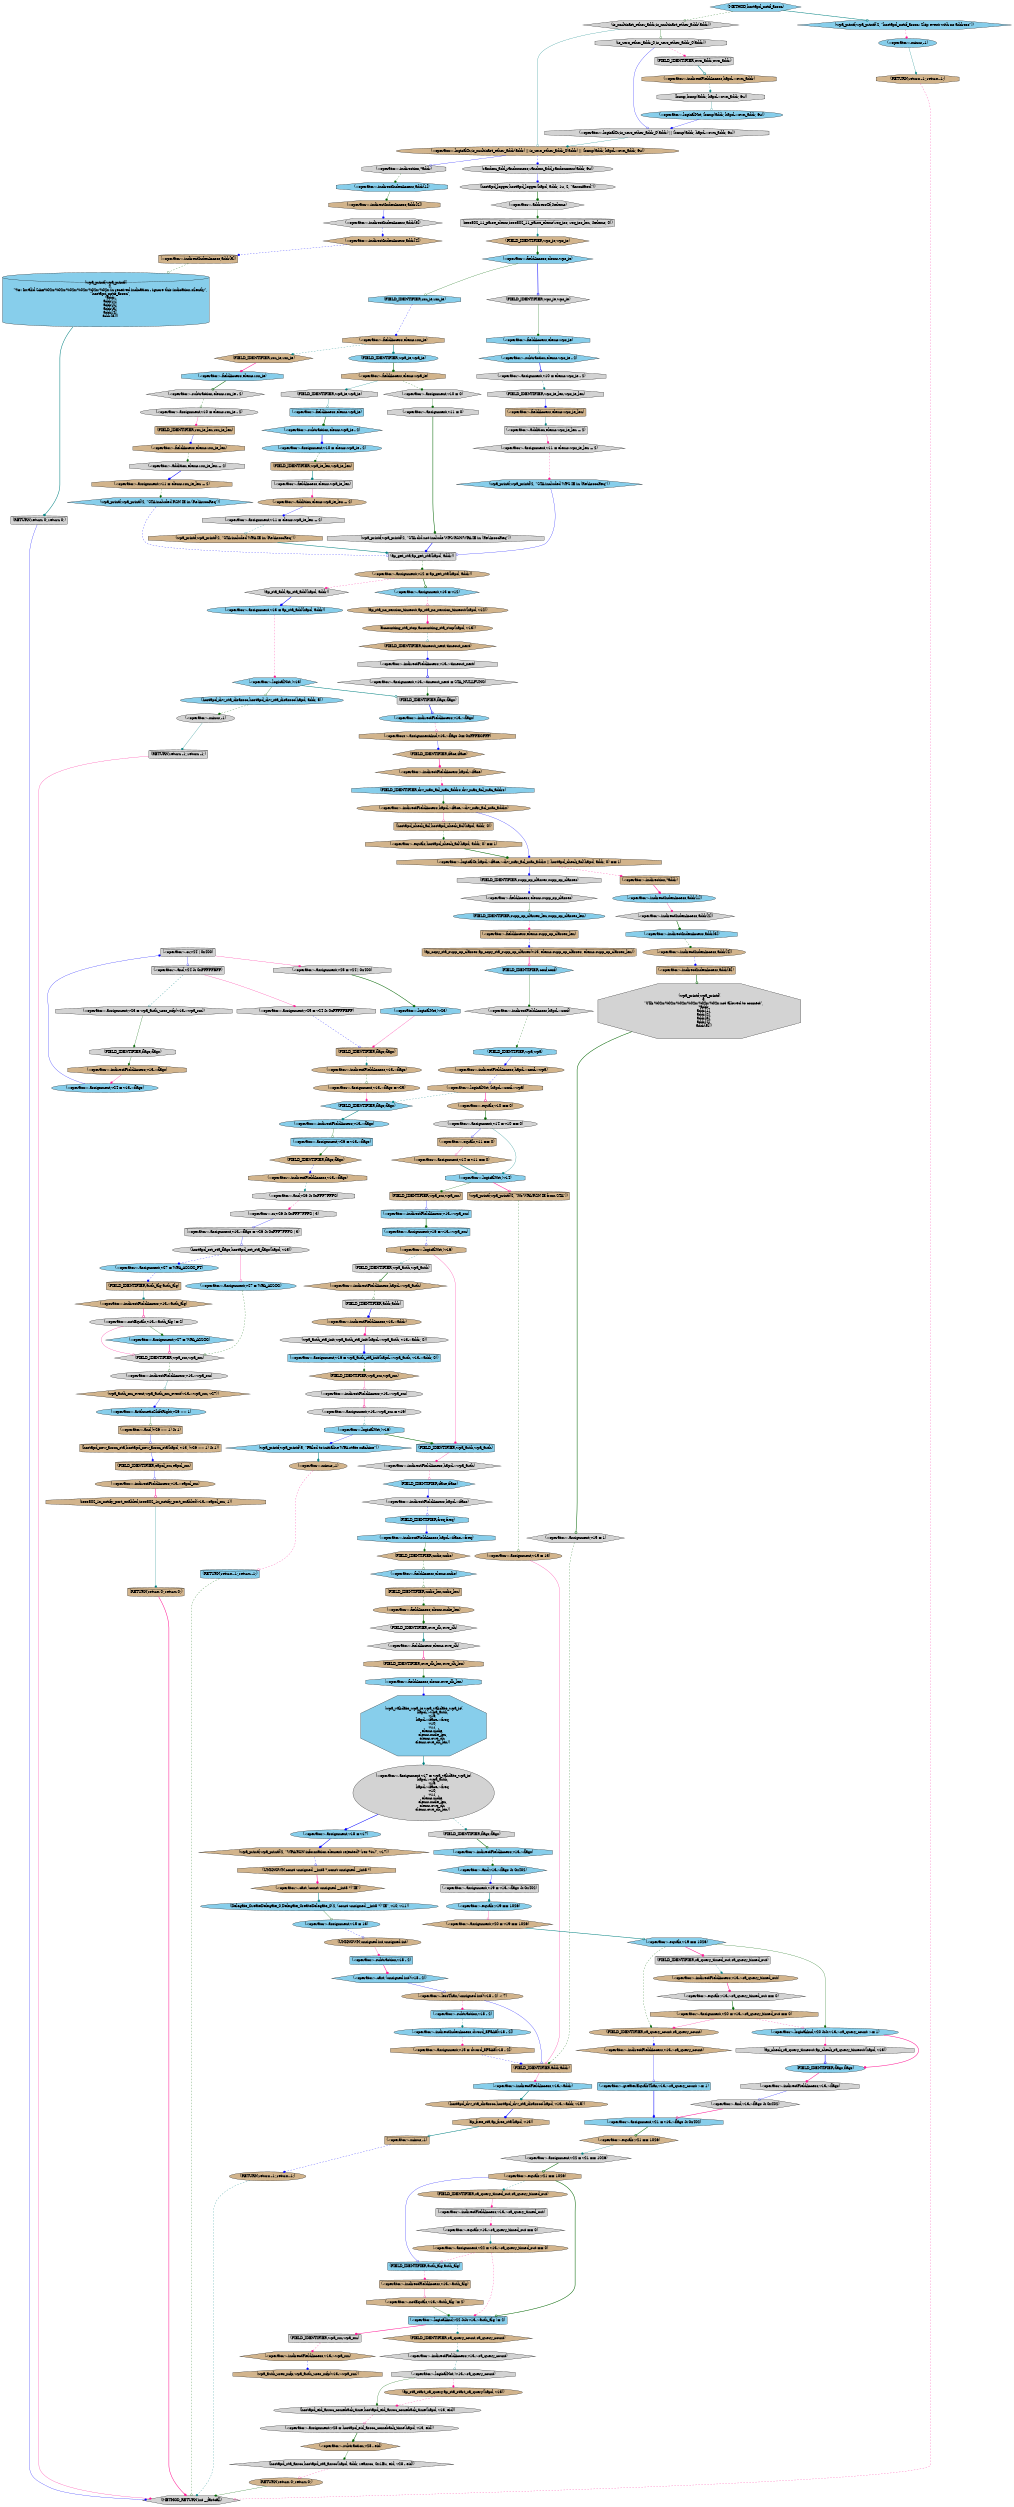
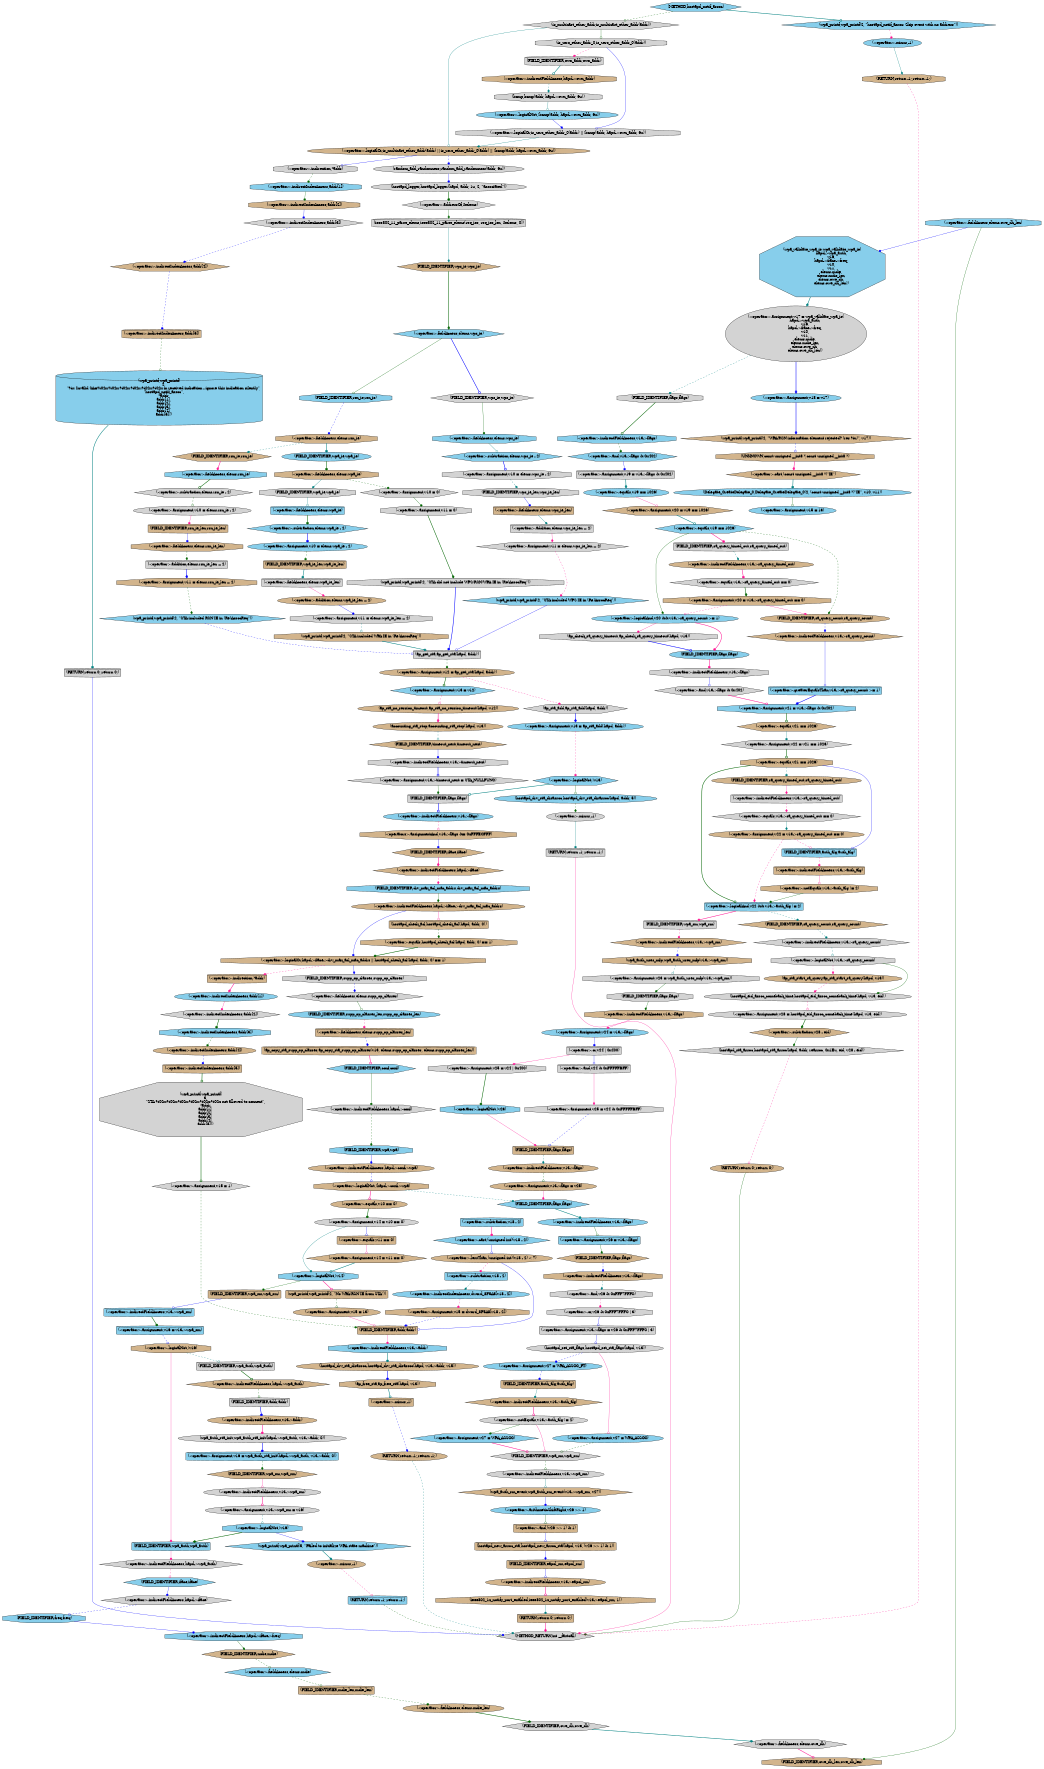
node "(<operator>.addition,elems.rsn_ie_len + 2)": shape octagon -> cylinder
edge "(<operator>.and,v24 & 0xFFFFFBFF)" -> "(<operator>.assignment,v23 = wpa_auth_uses_mfp(v13->wpa_sm))": now "(wpa_auth_uses_mfp,wpa_auth_uses_mfp(v13->wpa_sm))" -> "(<operator>.assignment,v23 = wpa_auth_uses_mfp(v13->wpa_sm))"
edge "(FIELD_IDENTIFIER,owe_dh_len,owe_dh_len)" -> "(<operator>.fieldAccess,elems.owe_dh_len)": reversed
node "(UNKNOWN,unsigned int,unsigned int)": removed
